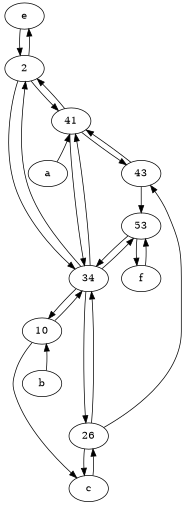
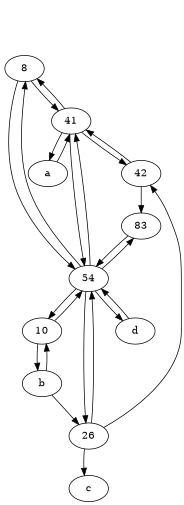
node "e": removed
node "2": label "2" -> "8"
edge "41" -> "a": added
node "43": label "43" -> "42"
node "53": label "53" -> "83"
node "34": label "34" -> "54"
node "f": removed
node "d": added
edge "10" -> "c": now "10" -> "b"
edge "c" -> "26": now "b" -> "26"
